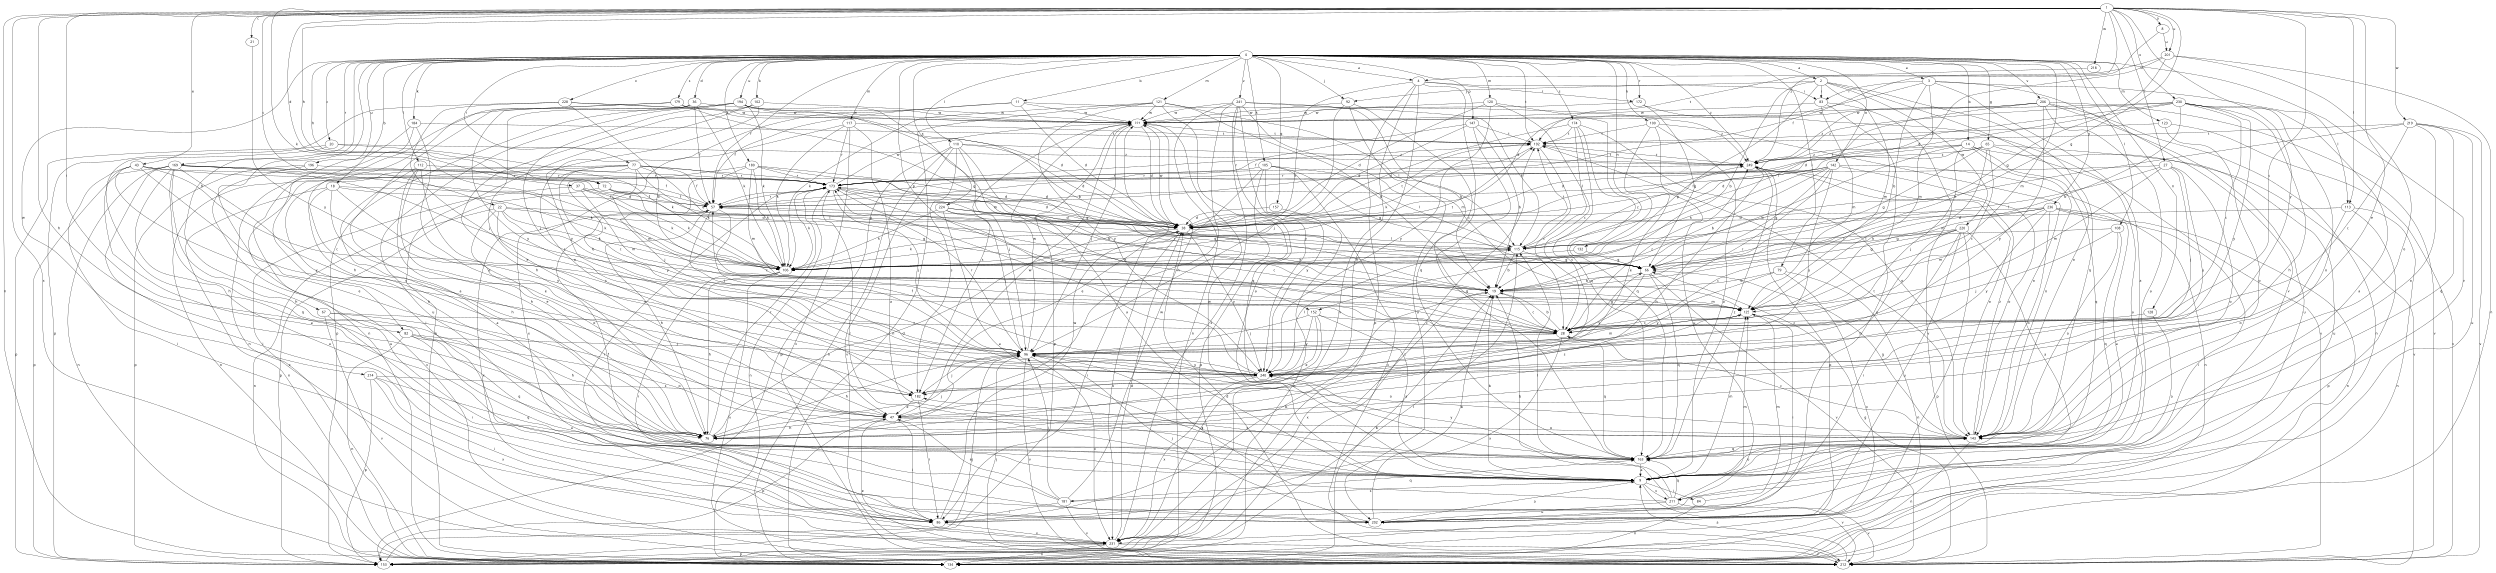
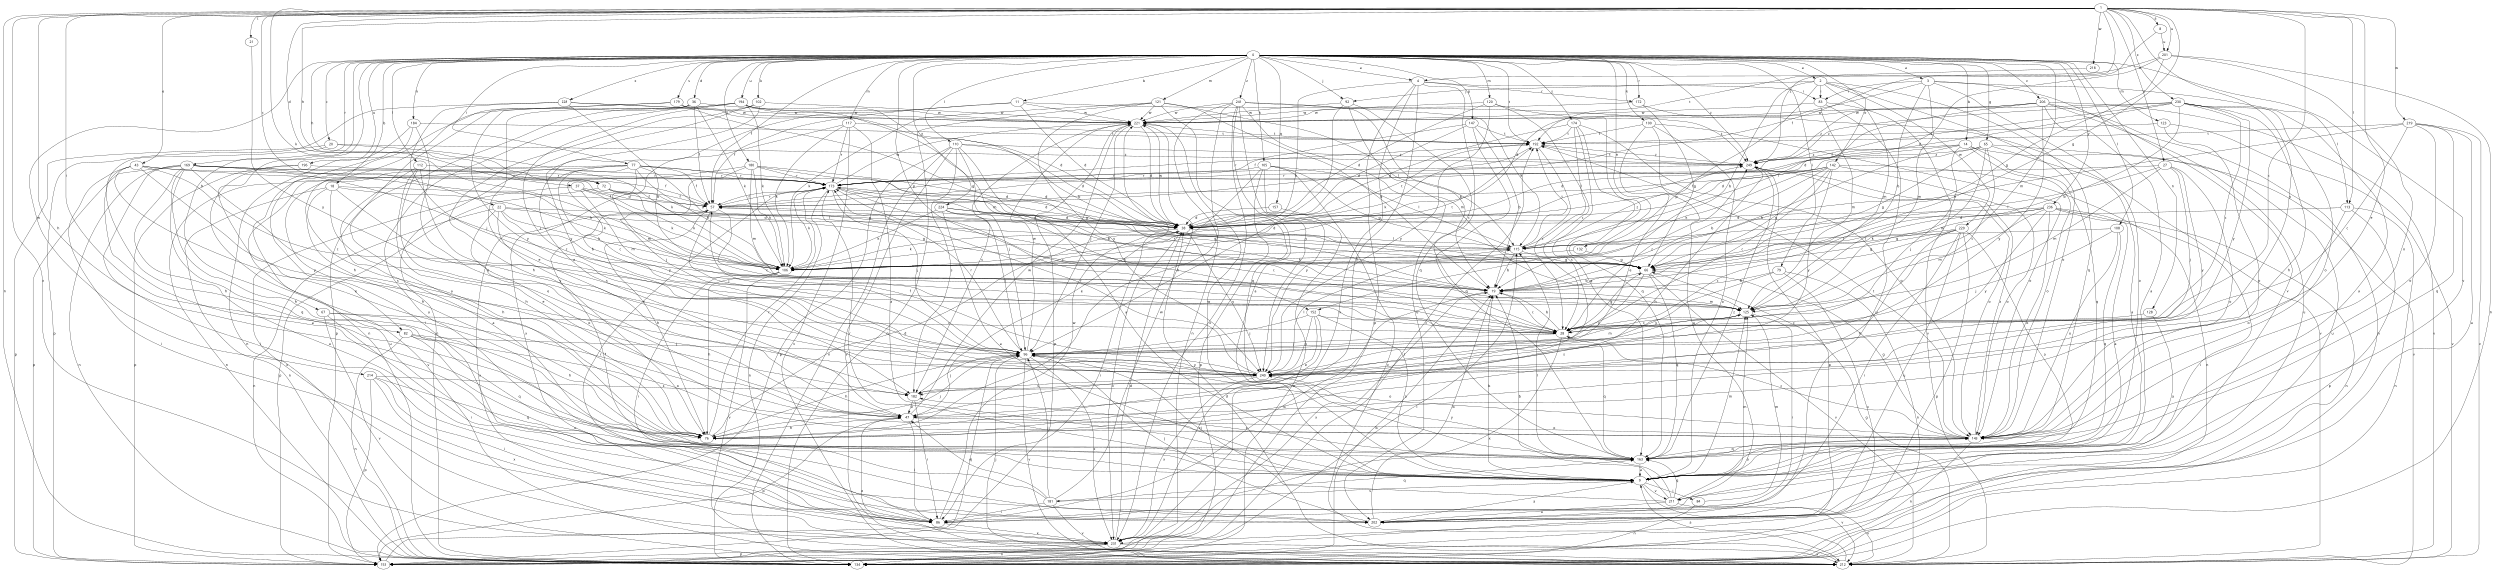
edge "92" -> "96": label "j" -> "d"
